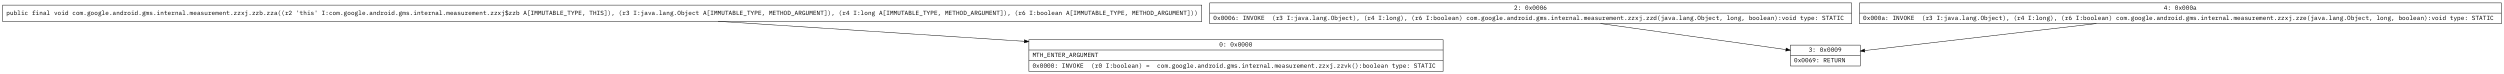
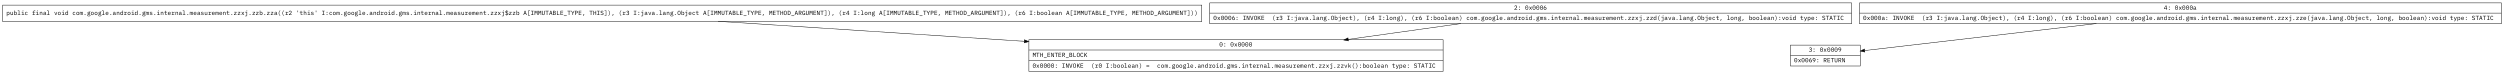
edge "2: 0x0006" -> "3: 0x0009": now "2: 0x0006" -> "0: 0x0000"
node "0: 0x0000": text "MTH_ENTER_ARGUMENT" -> "MTH_ENTER_BLOCK"
